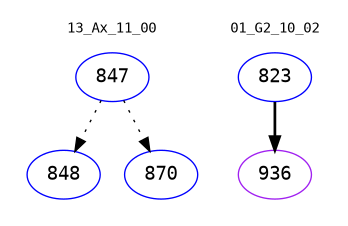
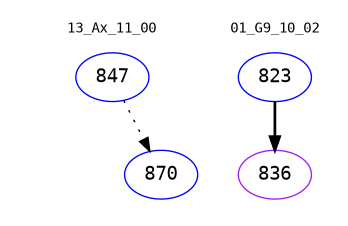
cluster "01_G2_10_02": label "01_G2_10_02" -> "01_G9_10_02"
node "848": removed
node "936": label "936" -> "836"
